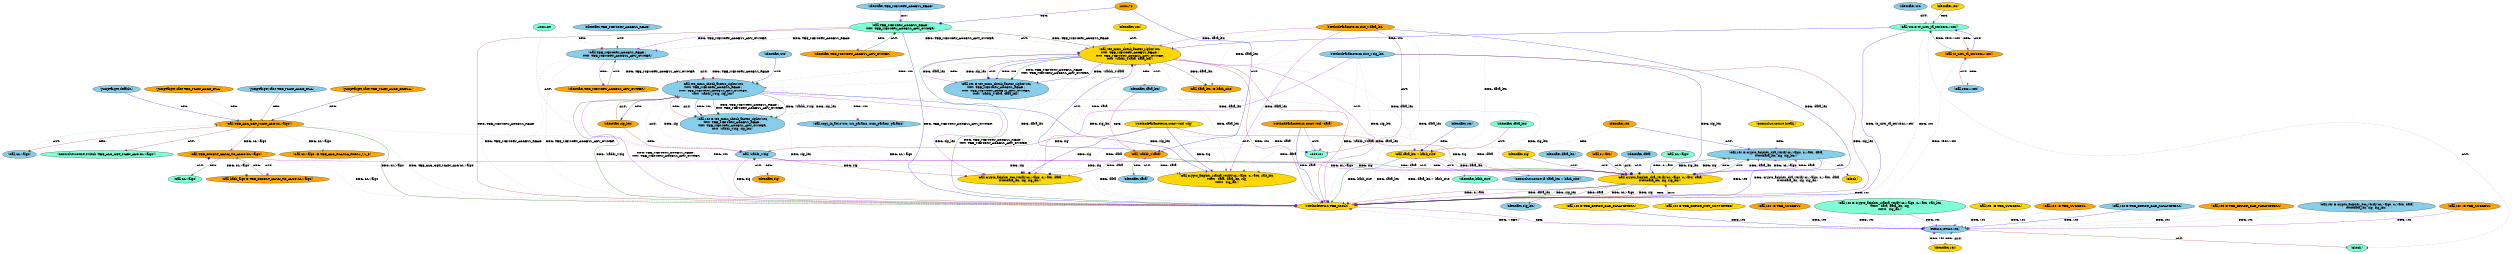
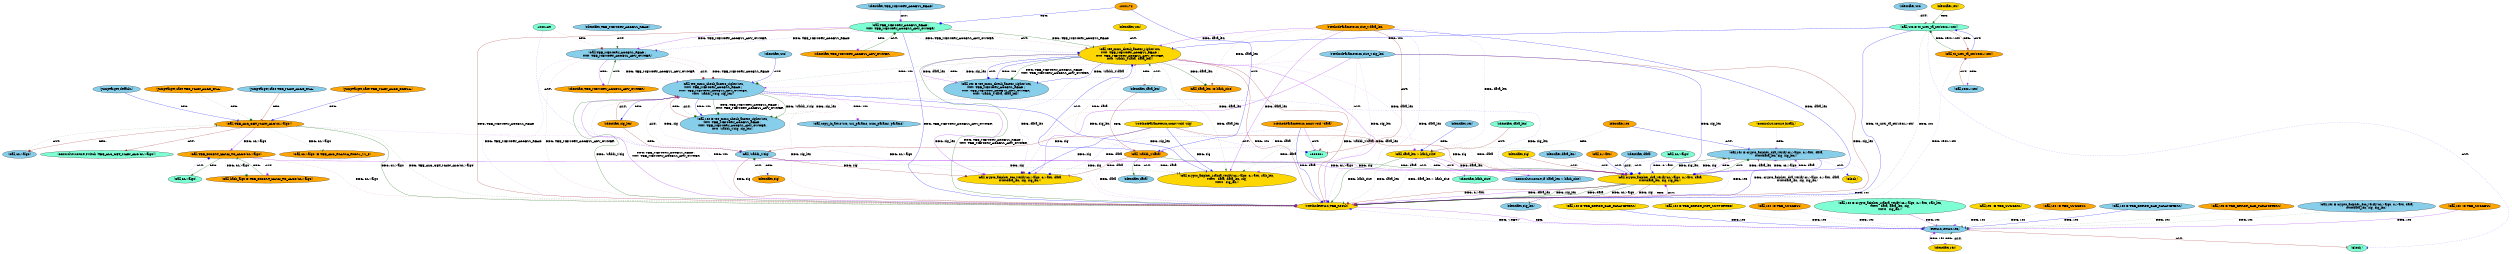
node "1000101": label "1000101" -> "1000801"
